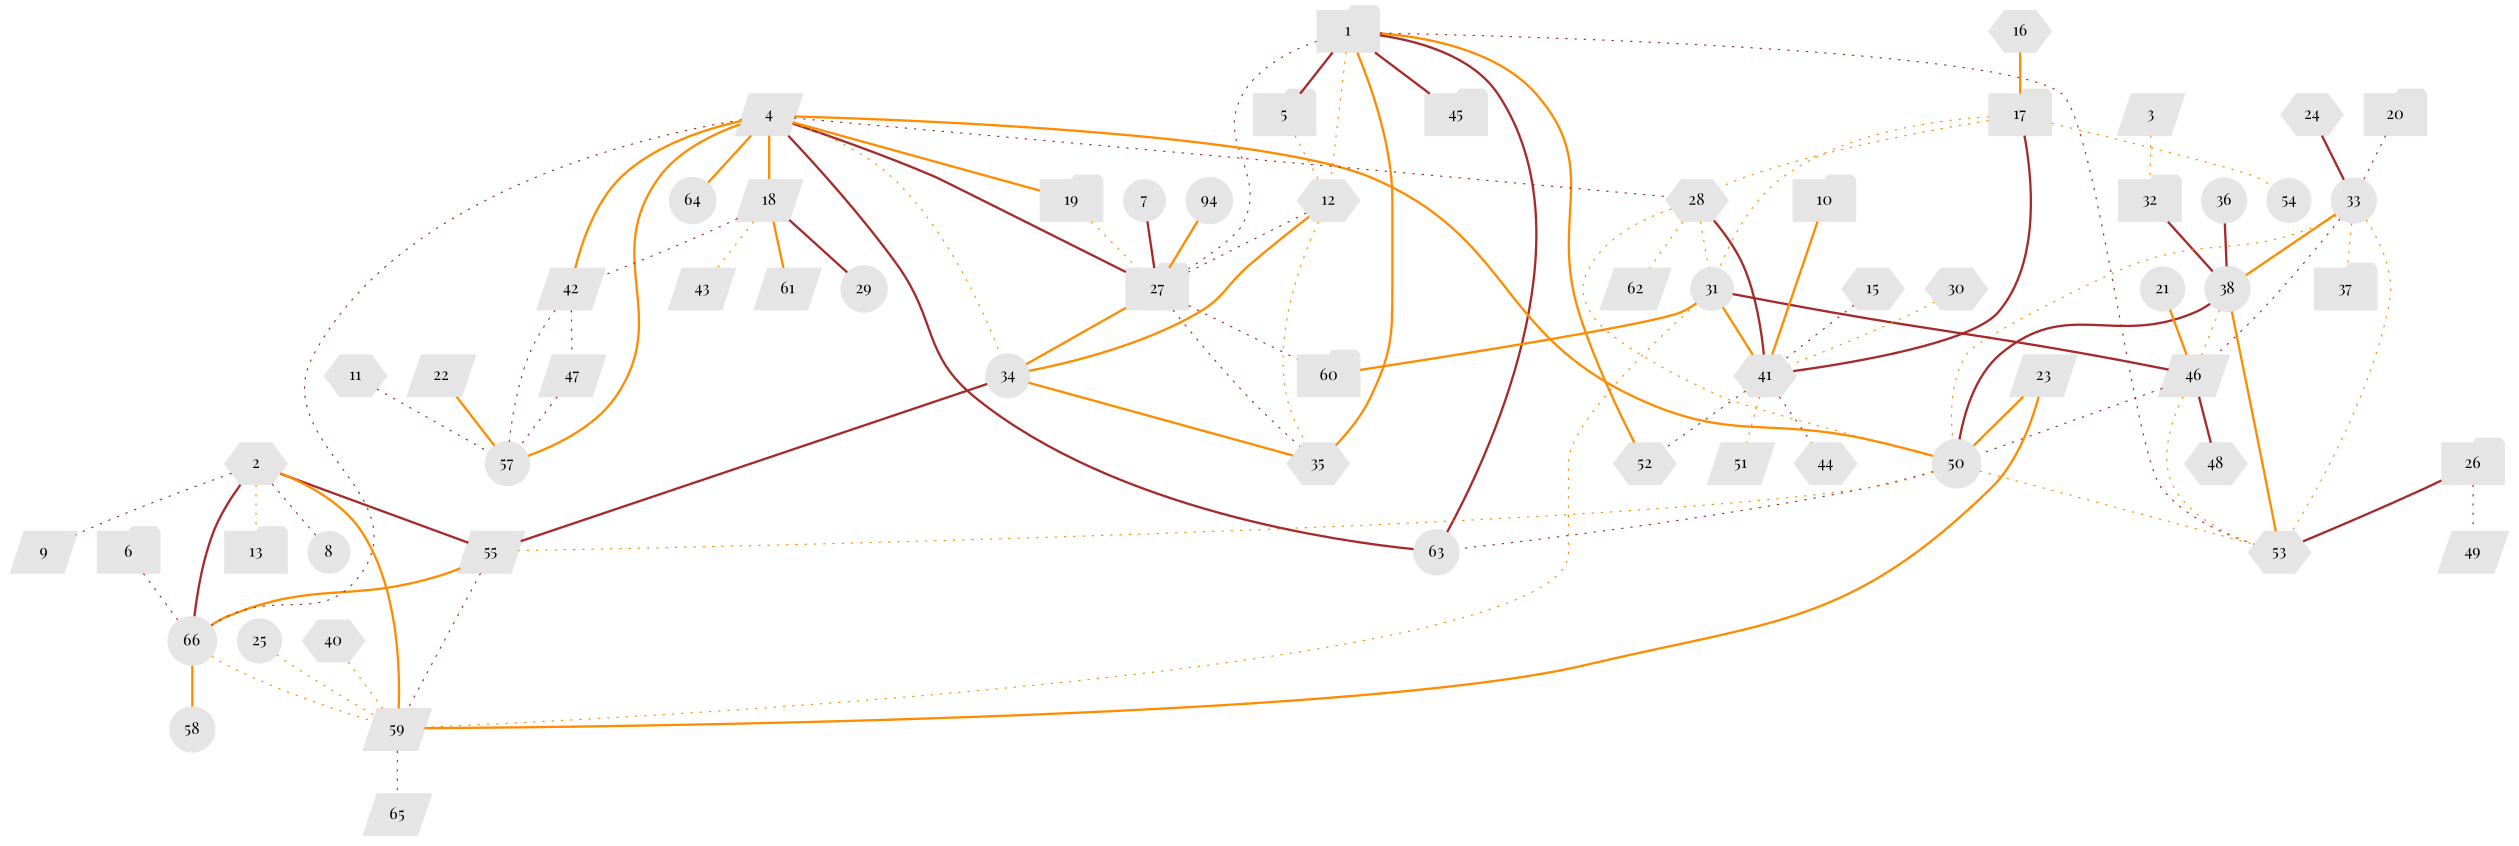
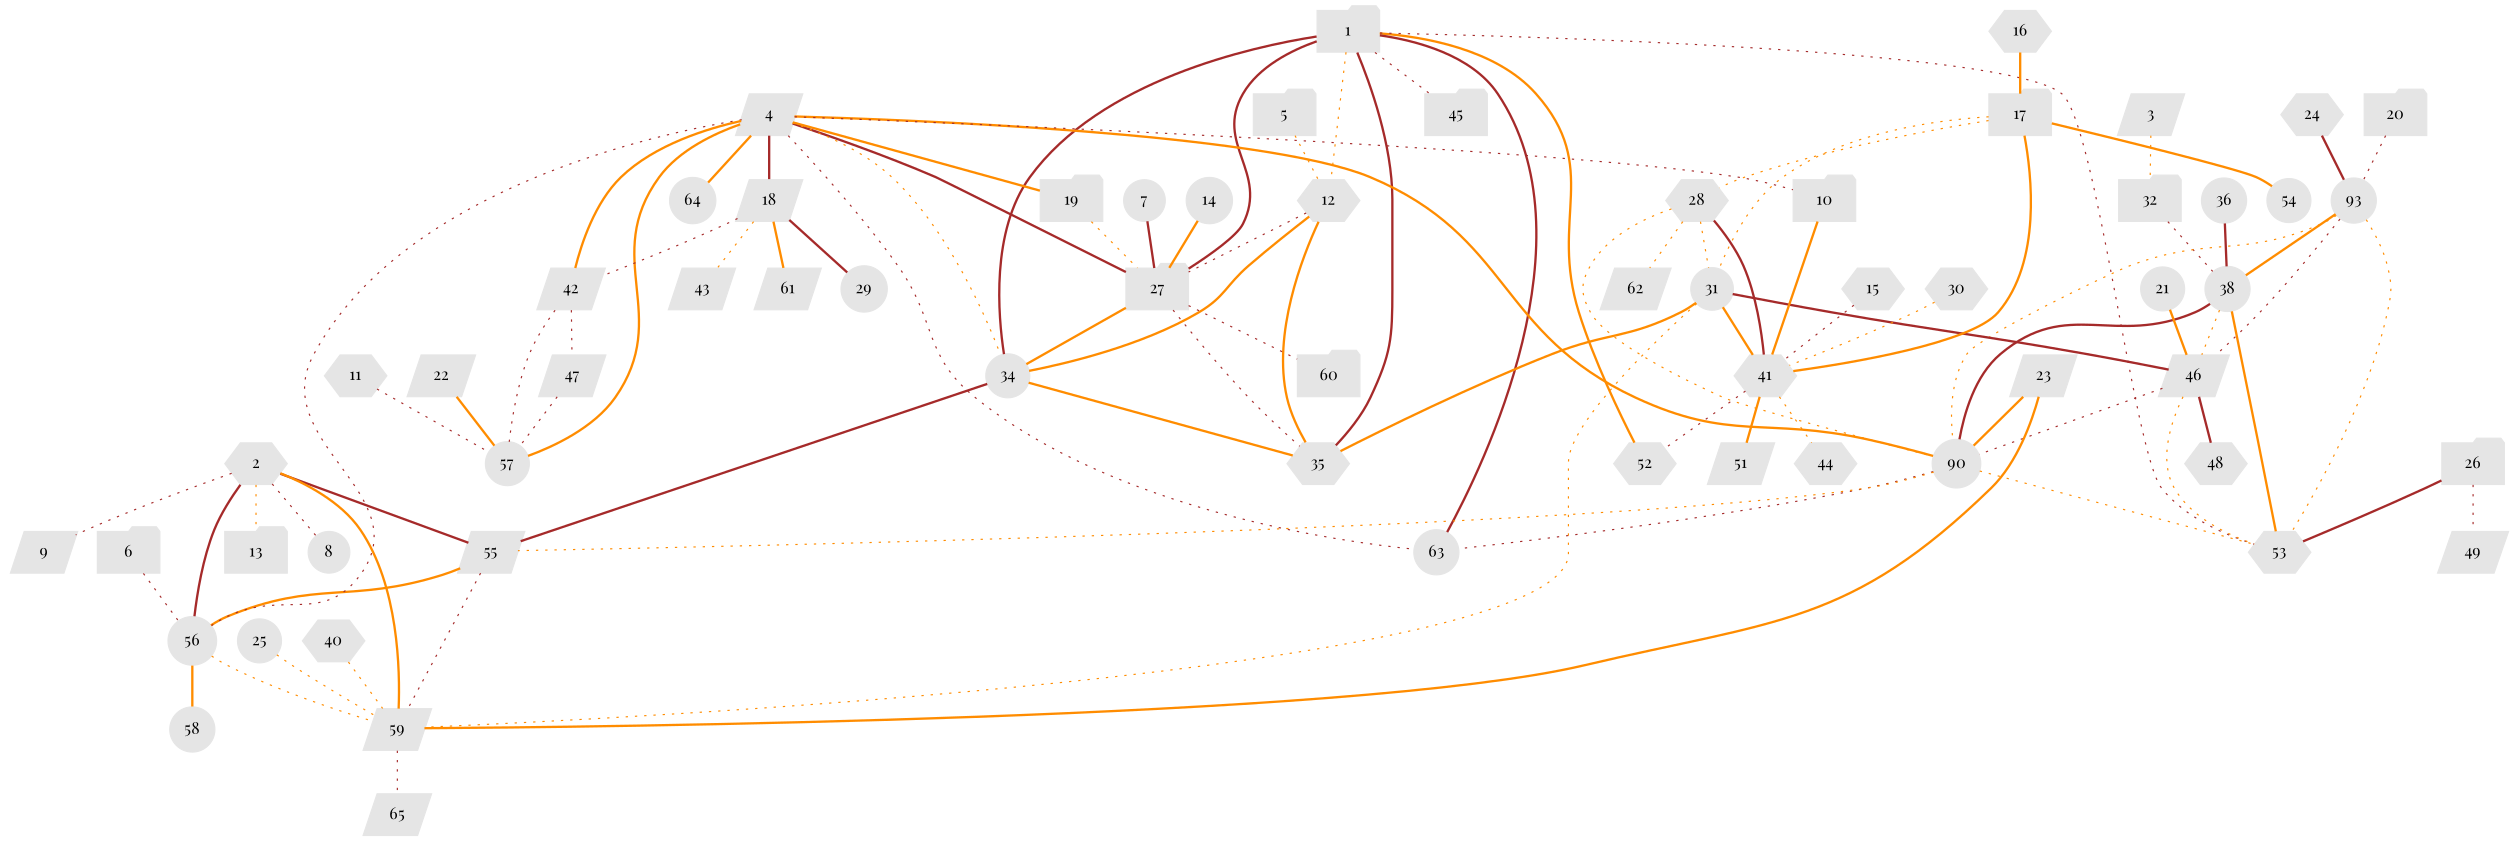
edge "1" -- "5": now "1" -- "34"
edge "1" -- "45": style bold -> dotted
edge "1" -- "27": style dotted -> bold
edge "17" -- "54": style dotted -> bold
edge "4" -- "18": color darkorange -> brown
edge "4" -- "28": now "4" -- "10"
node "94": label "94" -> "14"
node "33": label "33" -> "93"
edge "32" -- "38": style bold -> dotted
edge "1" -- "35": color darkorange -> brown
node "37": removed
edge "17" -- "41": color brown -> darkorange
edge "12" -- "35": style dotted -> bold
edge "31" -- "60": now "31" -- "35"
edge "41" -- "44": color brown -> darkorange
edge "41" -- "51": style dotted -> bold
edge "4" -- "63": style bold -> dotted
node "50": label "50" -> "90"
node "66": label "66" -> "56"
